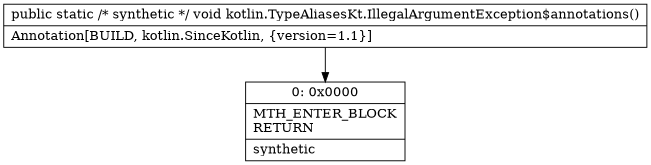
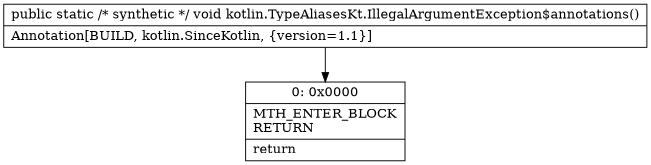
node "0: 0x0000": text "synthetic" -> "return"
